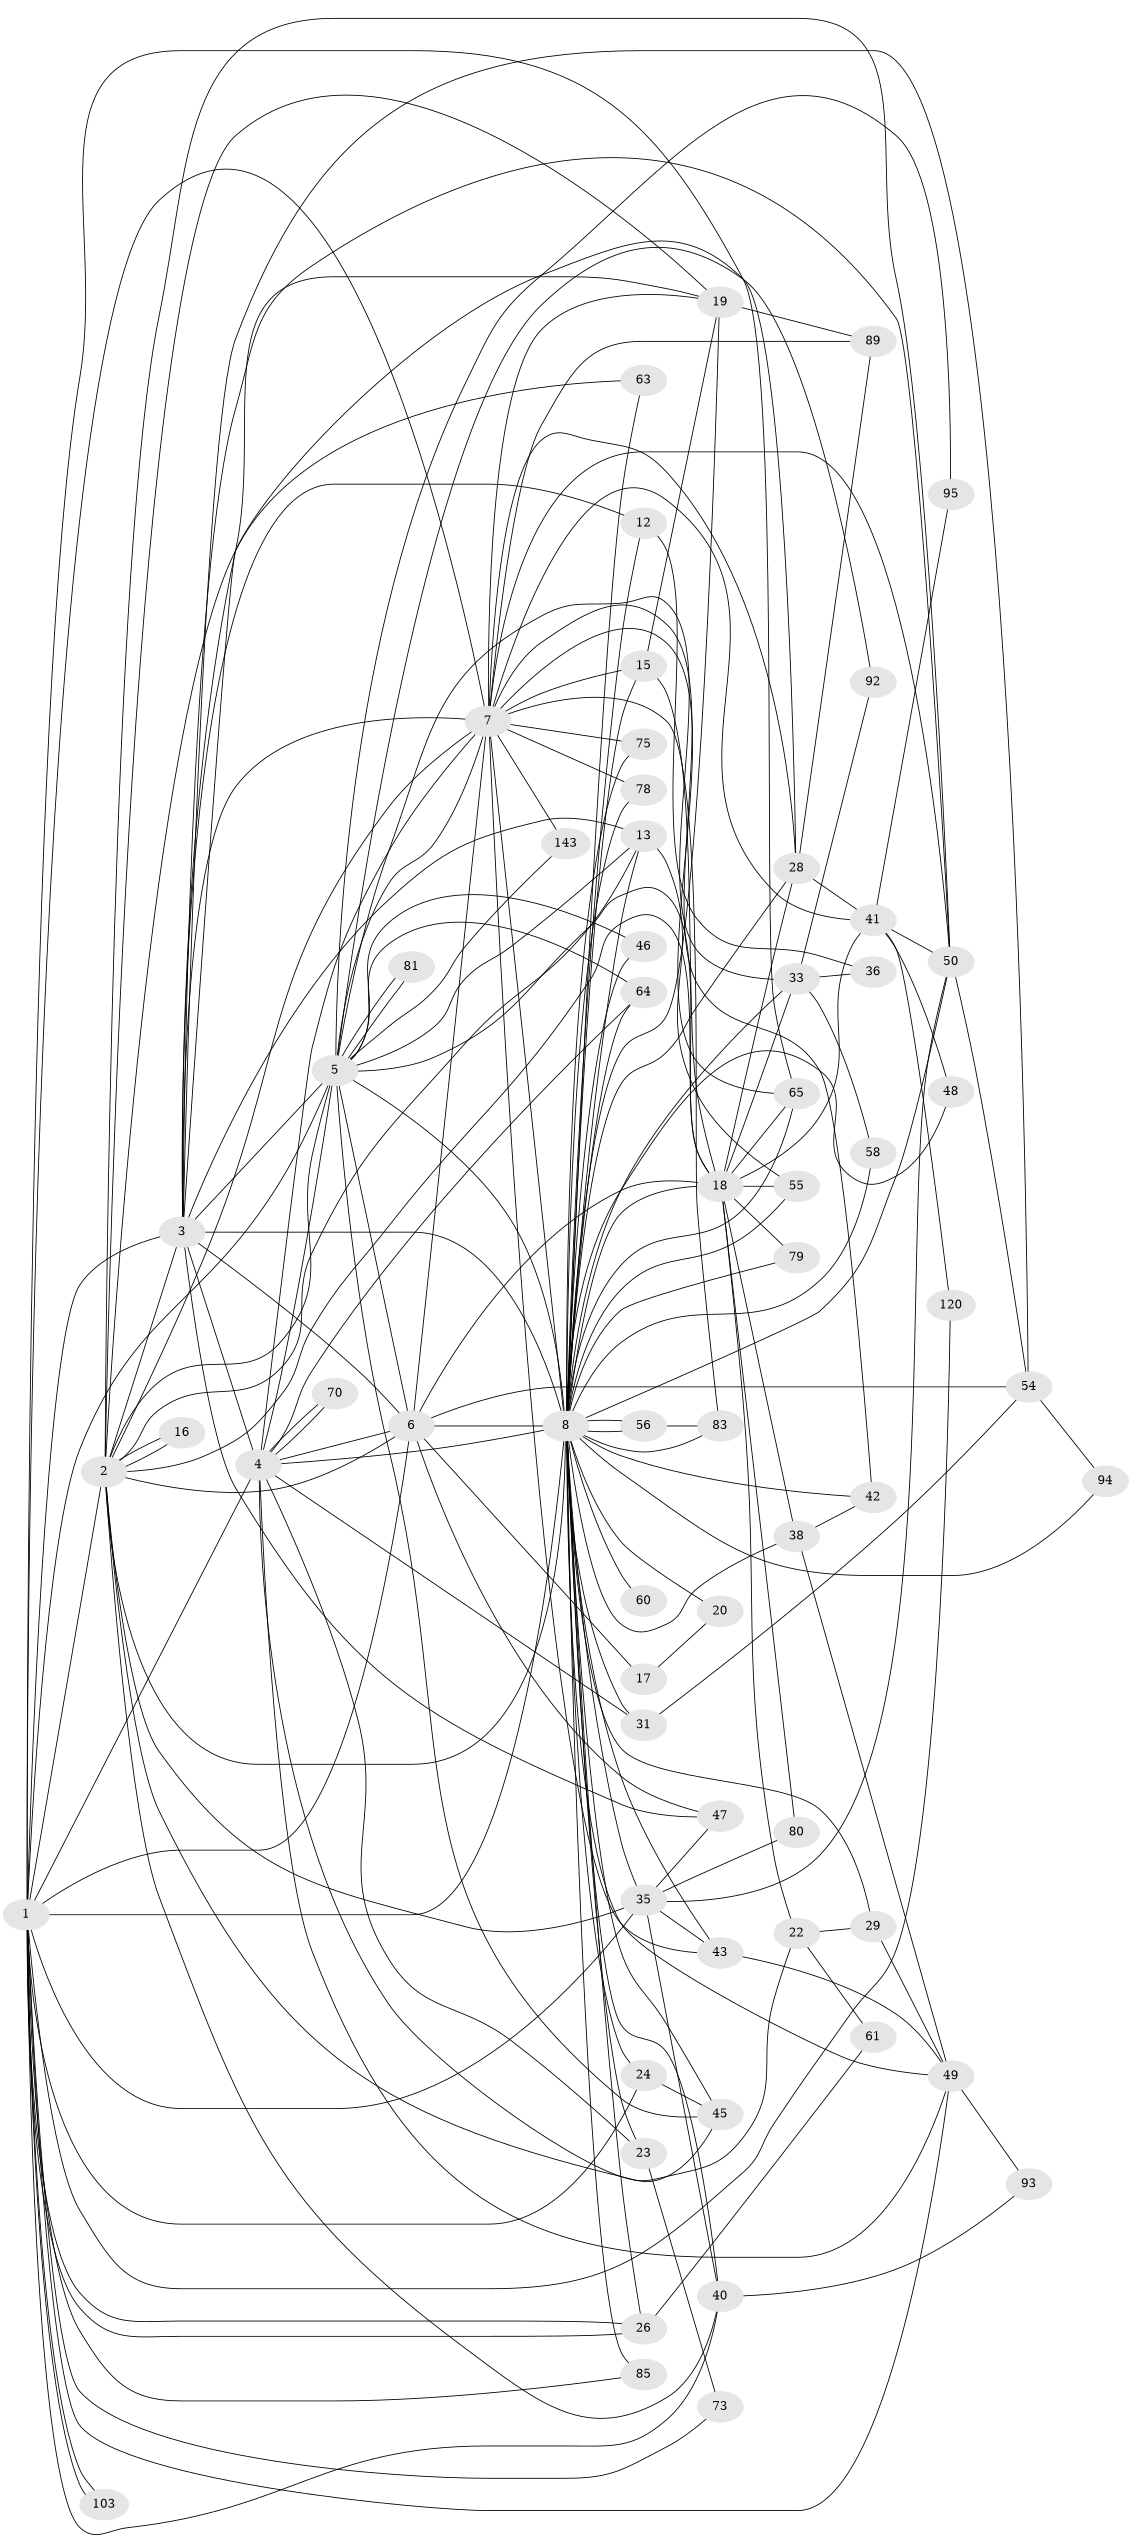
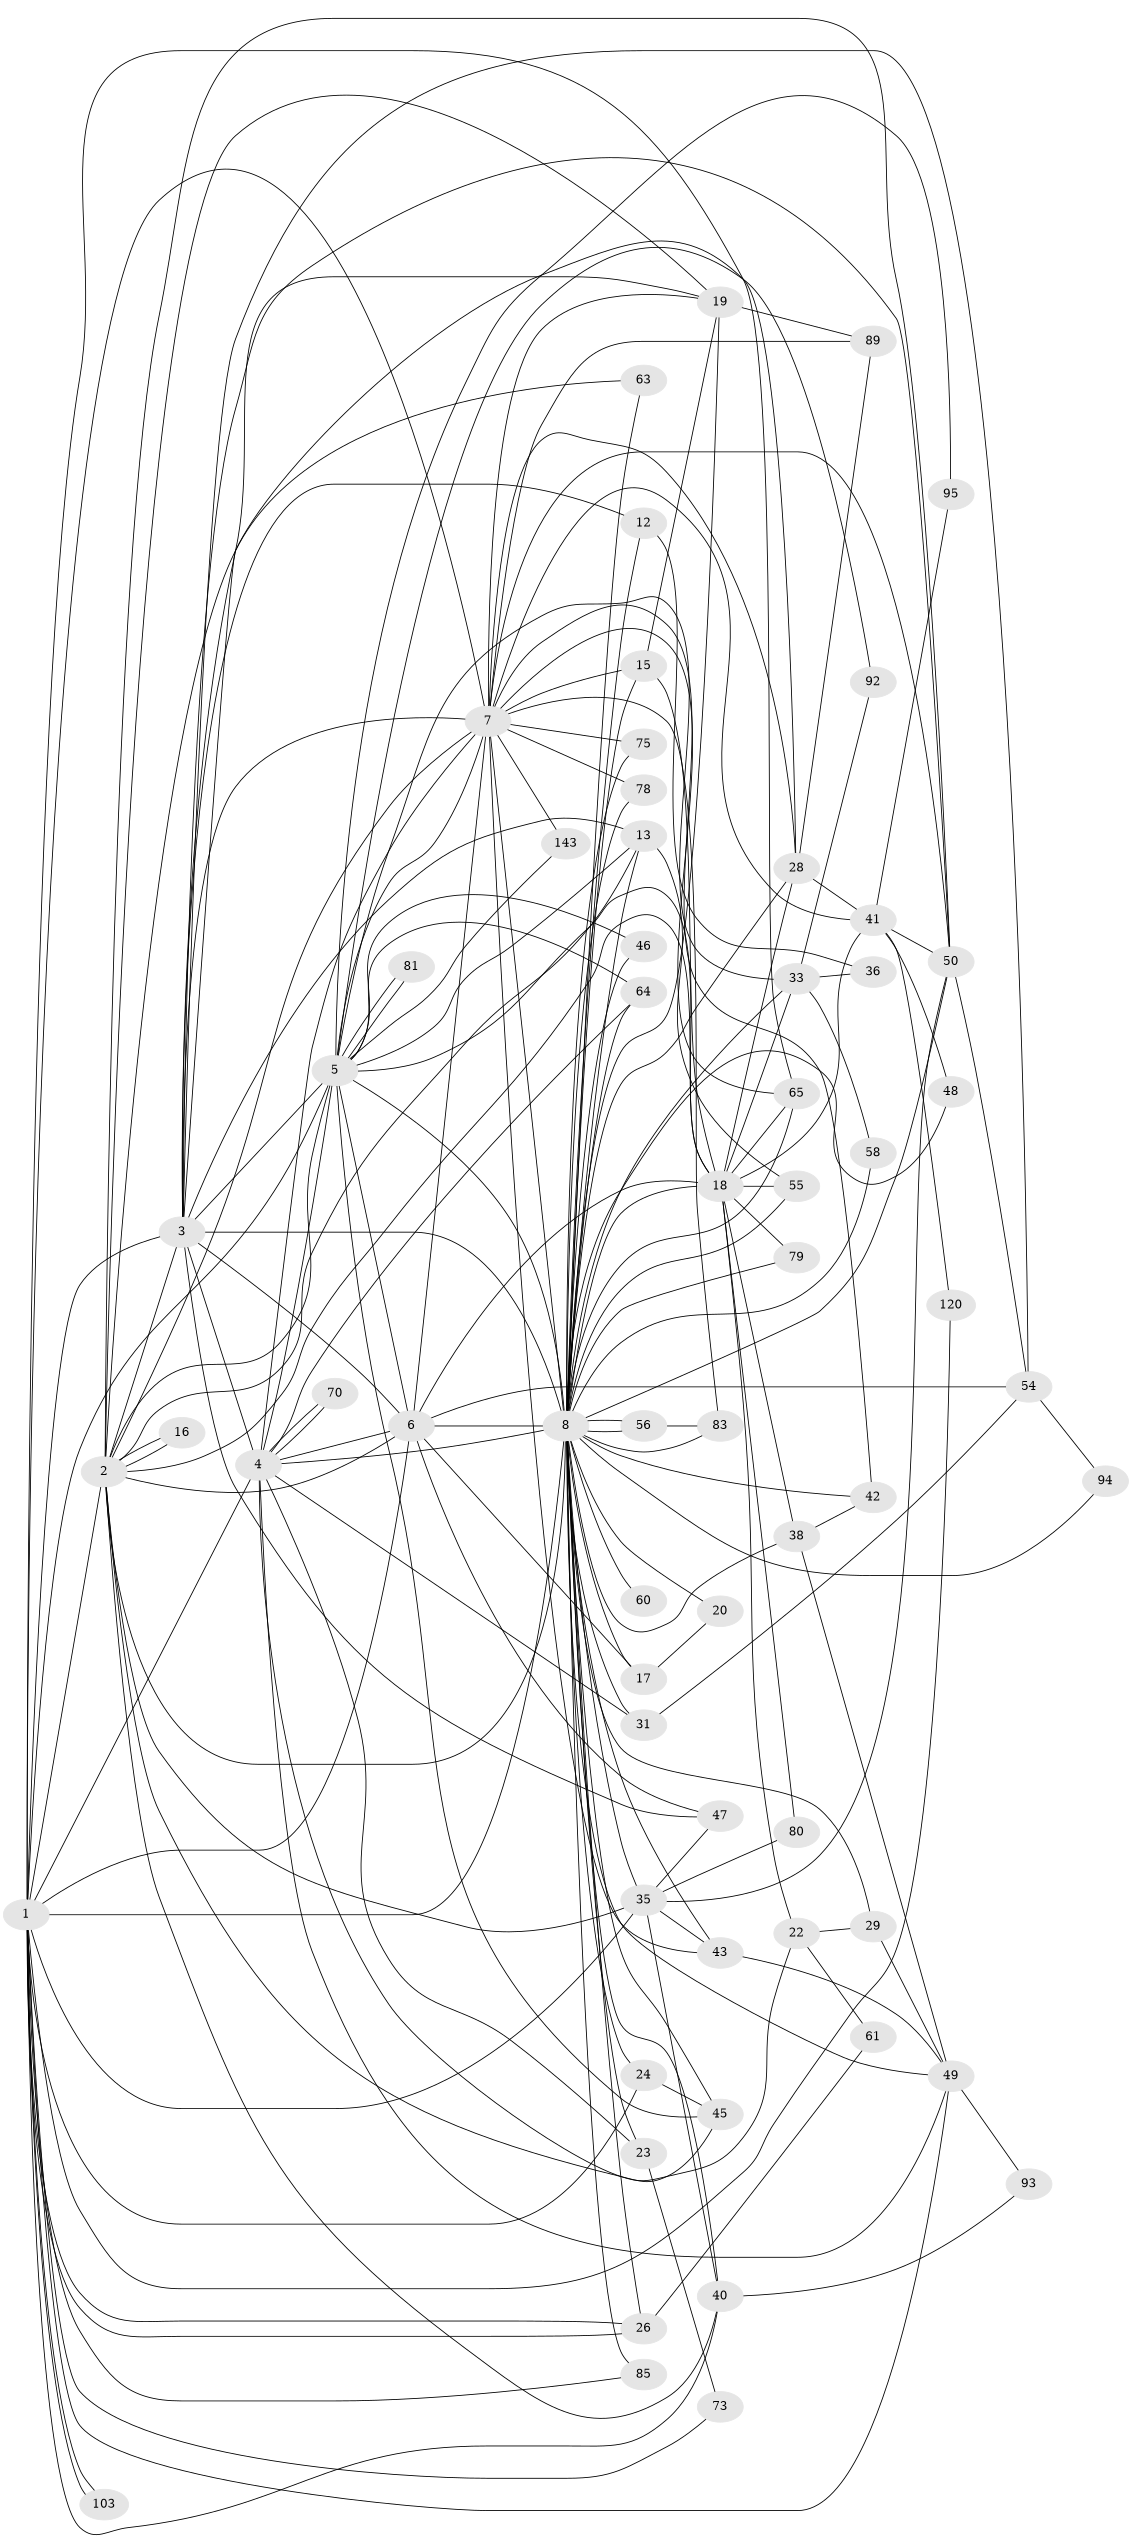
edge "8" -- "17": added
